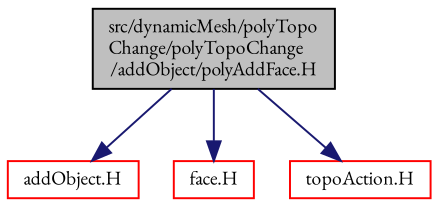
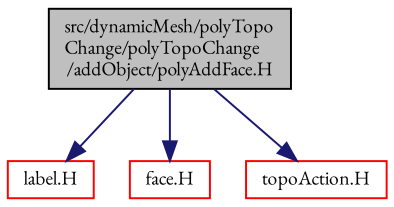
node "addObject.H": label "addObject.H" -> "label.H"
